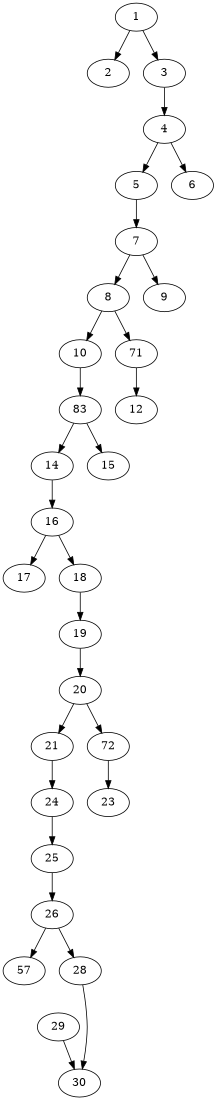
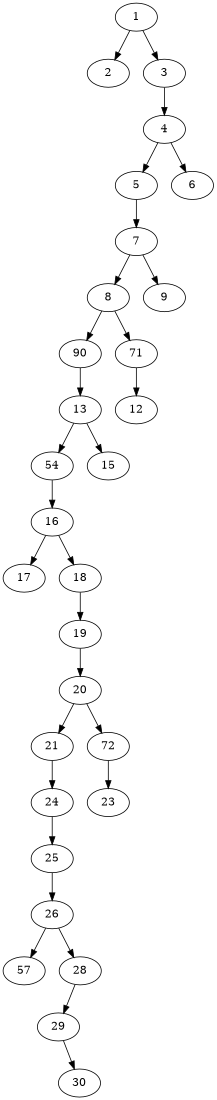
node "10": label "10" -> "90"
node "83": label "83" -> "13"
node "14": label "14" -> "54"
edge "28" -> "30": now "28" -> "29"
